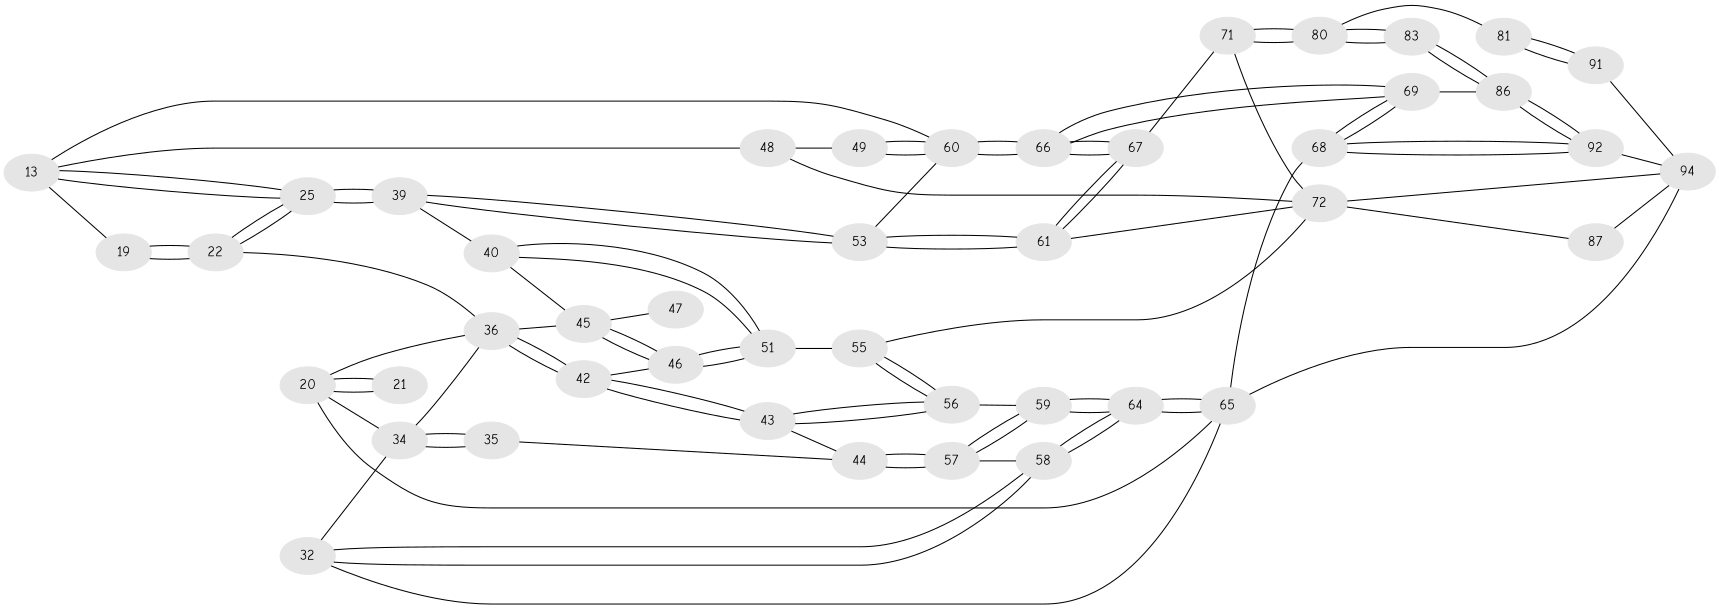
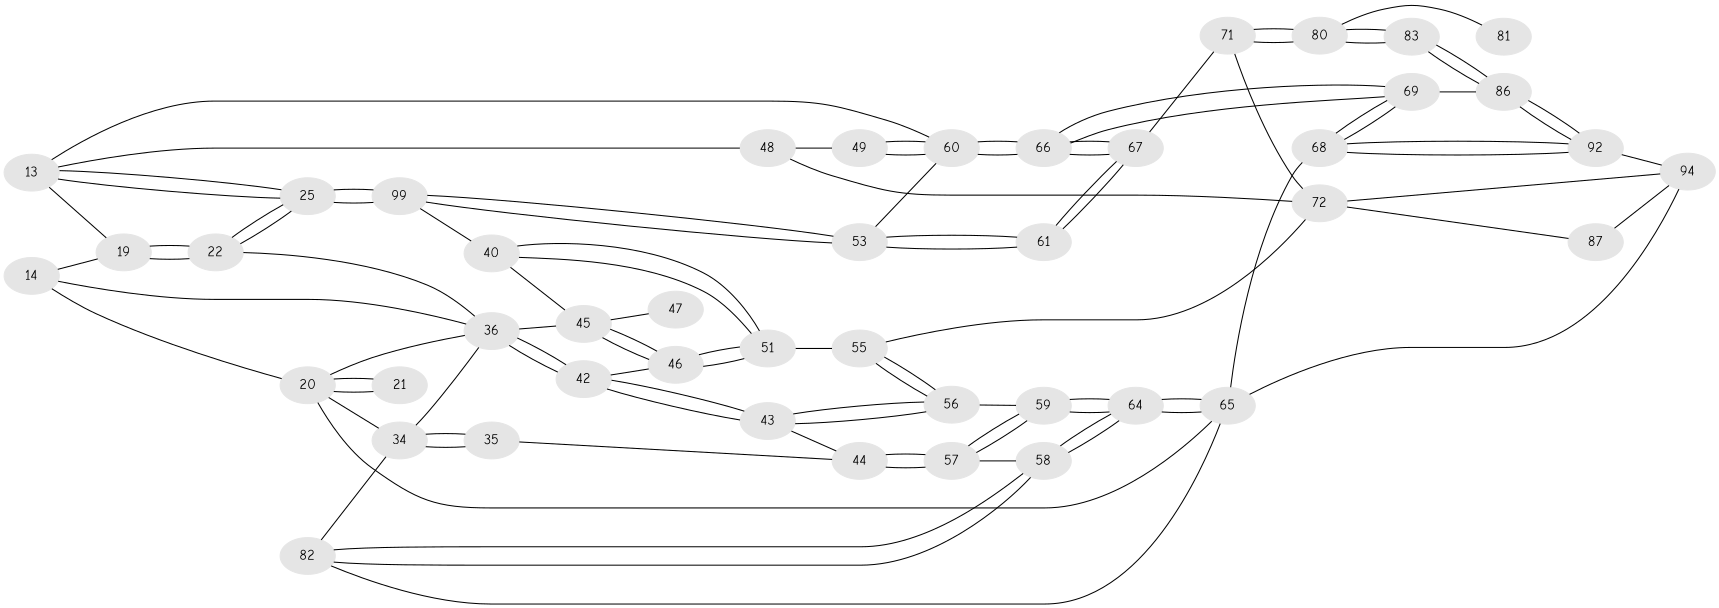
node "91": removed
node "39": label "39" -> "99"
edge "72" -- "61": removed
node "14": added
node "32": label "32" -> "82"
